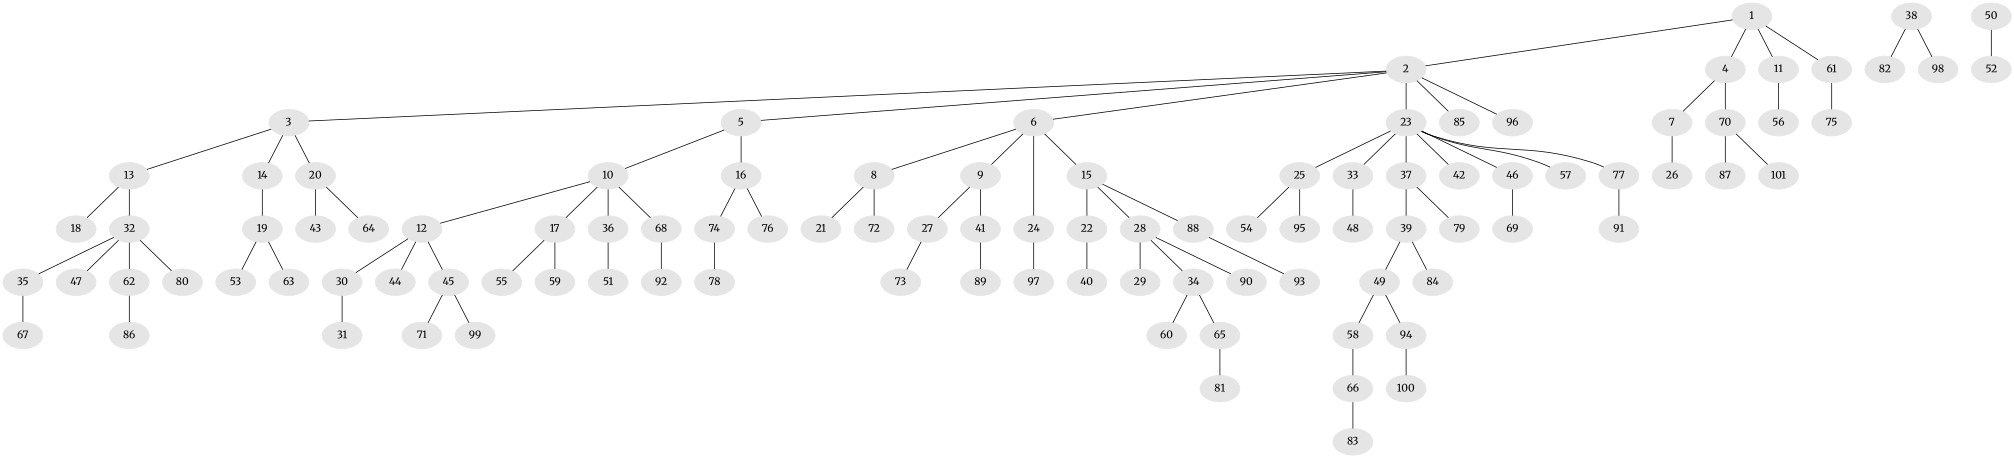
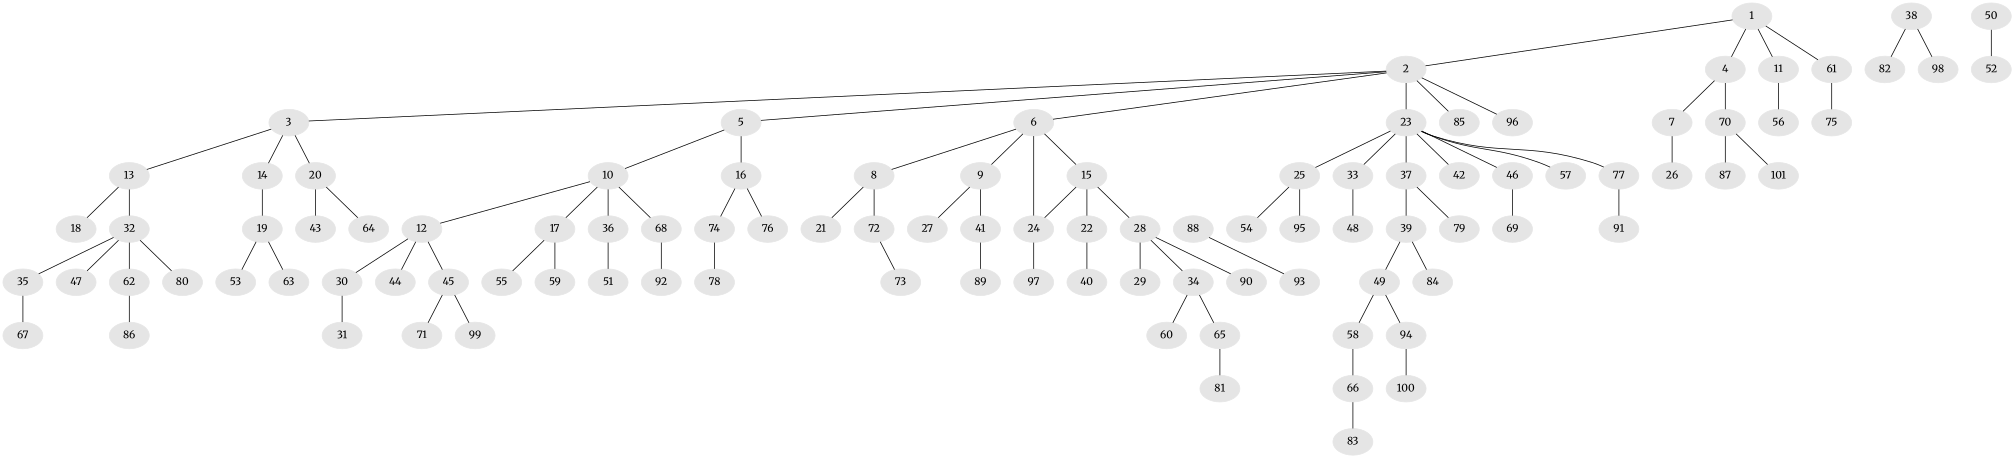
edge "15" -- "88": now "15" -- "24"
edge "27" -- "73": now "72" -- "73"
